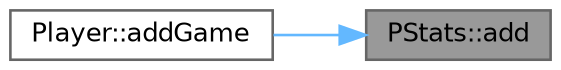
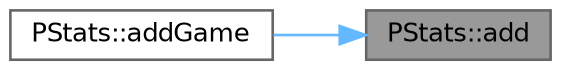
node "Player::addGame": label "Player::addGame" -> "PStats::addGame"
